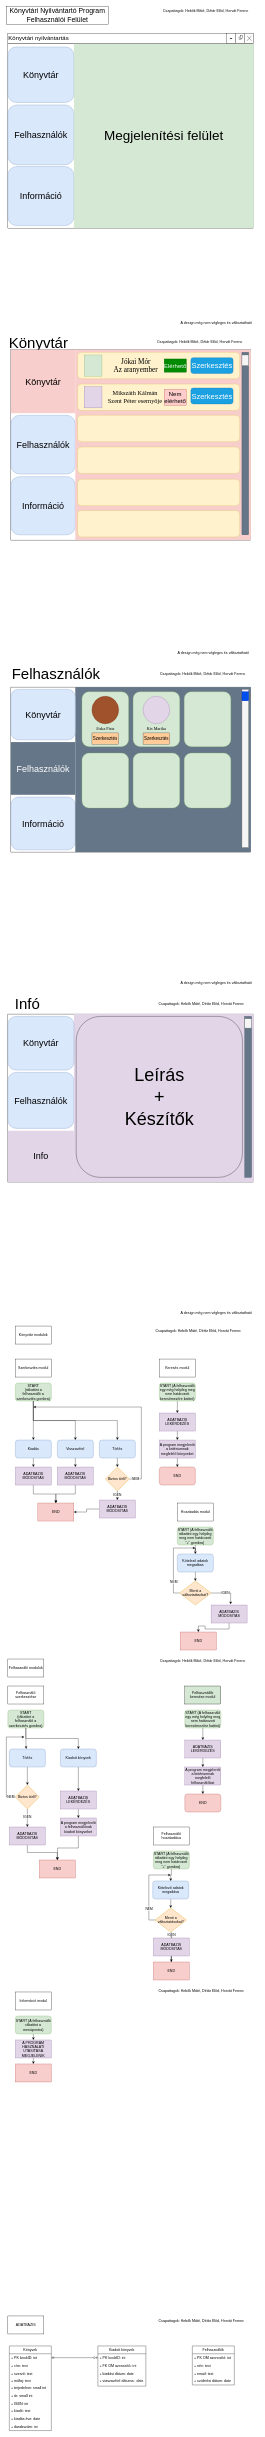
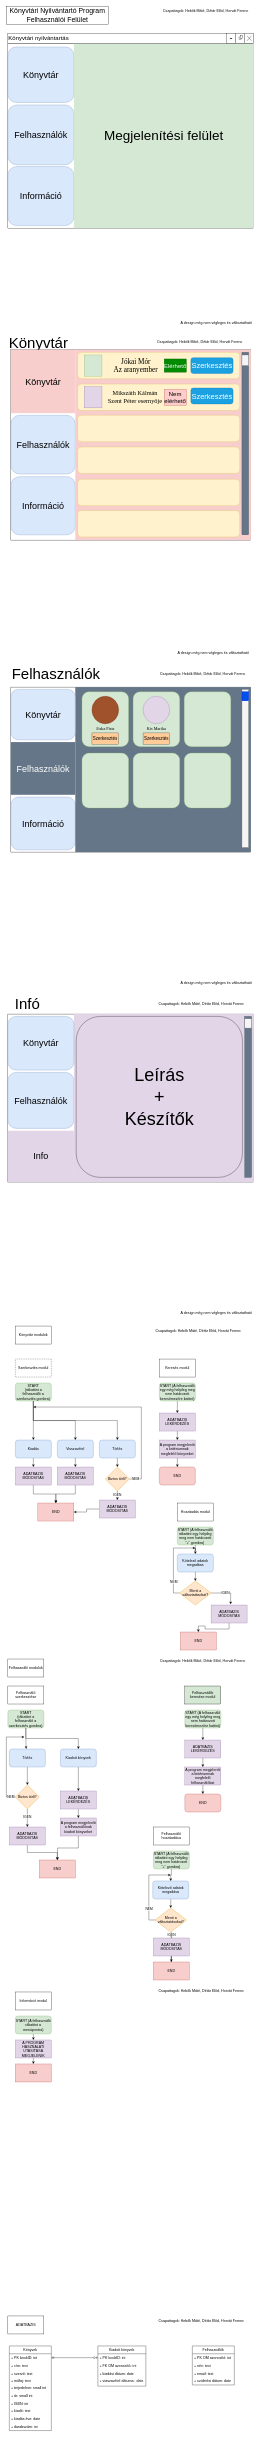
node "Szerkesztés modul": style solid -> dashed
